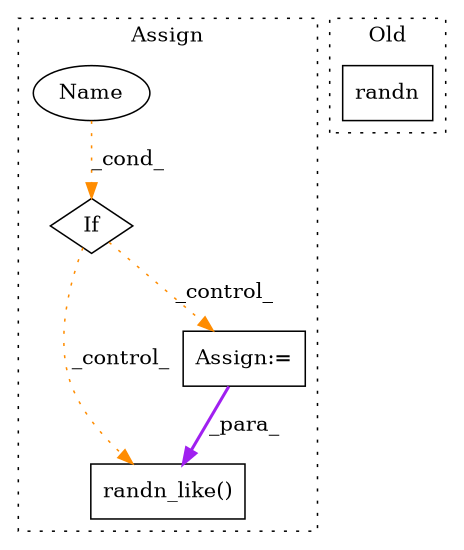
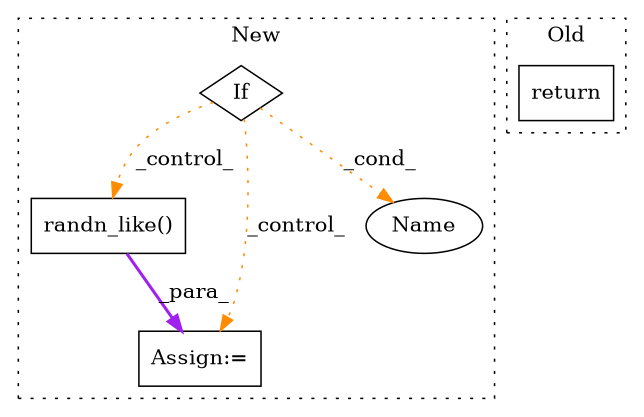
cluster "Assign": label "Assign" -> "New"
node "randn": label "randn" -> "return"
edge "Name" -> "If": reversed
edge "Assign:=" -> "randn_like()": reversed
